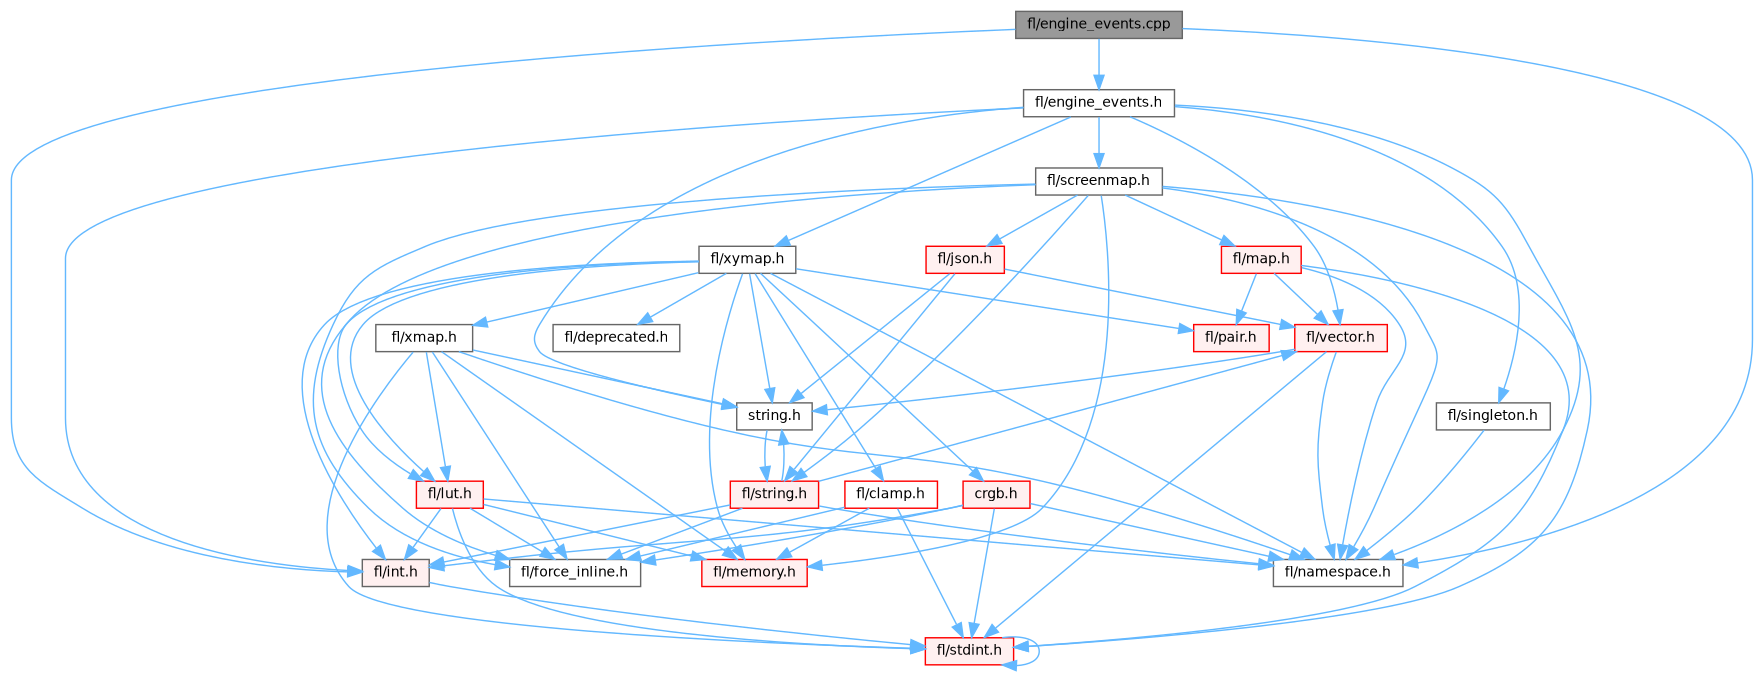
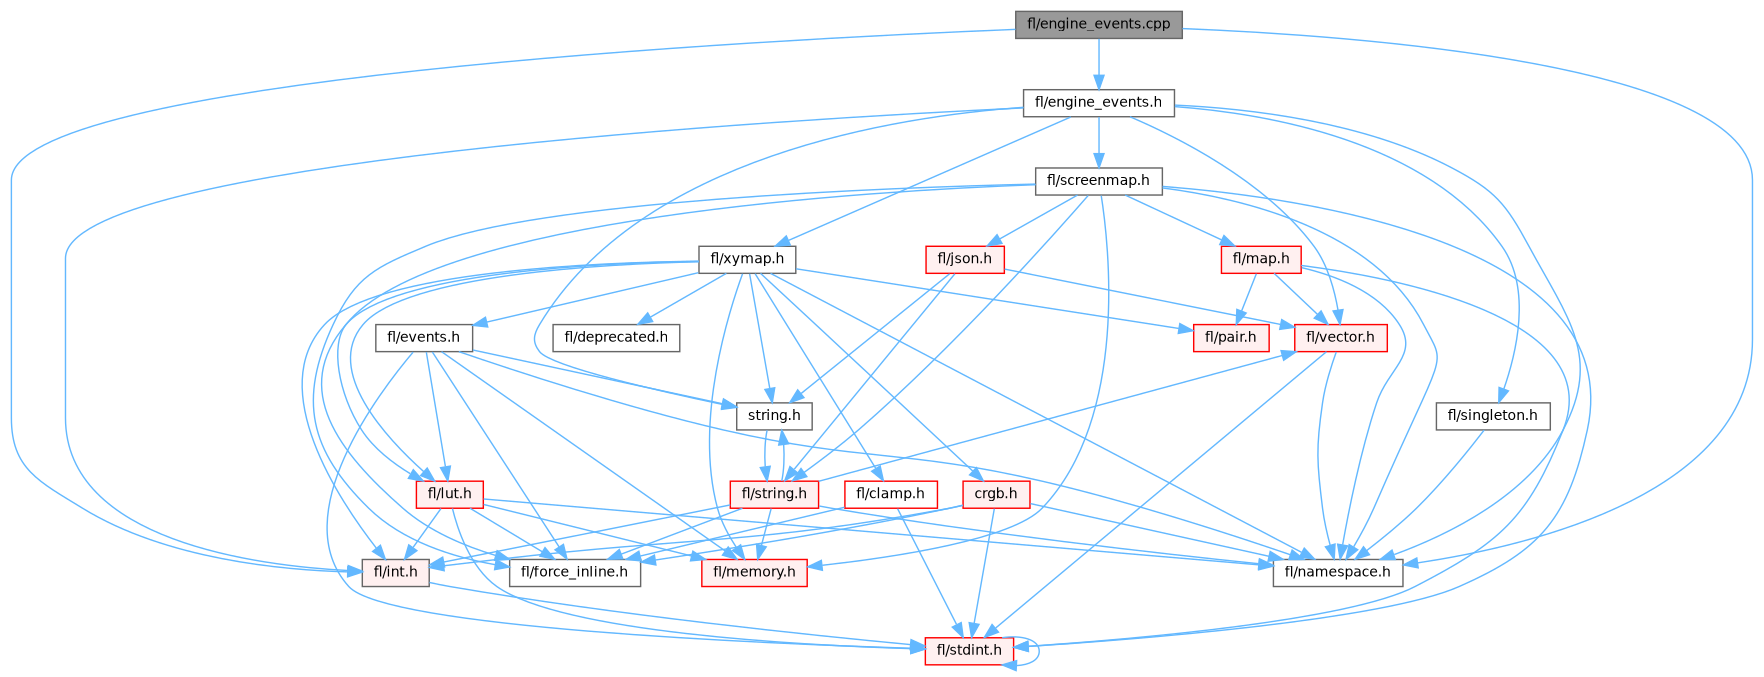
node "fl/xmap.h": label "fl/xmap.h" -> "fl/events.h"
edge "fl/vector.h" -> "string.h": removed
edge "fl/clamp.h" -> "fl/memory.h": now "fl/string.h" -> "fl/memory.h"
